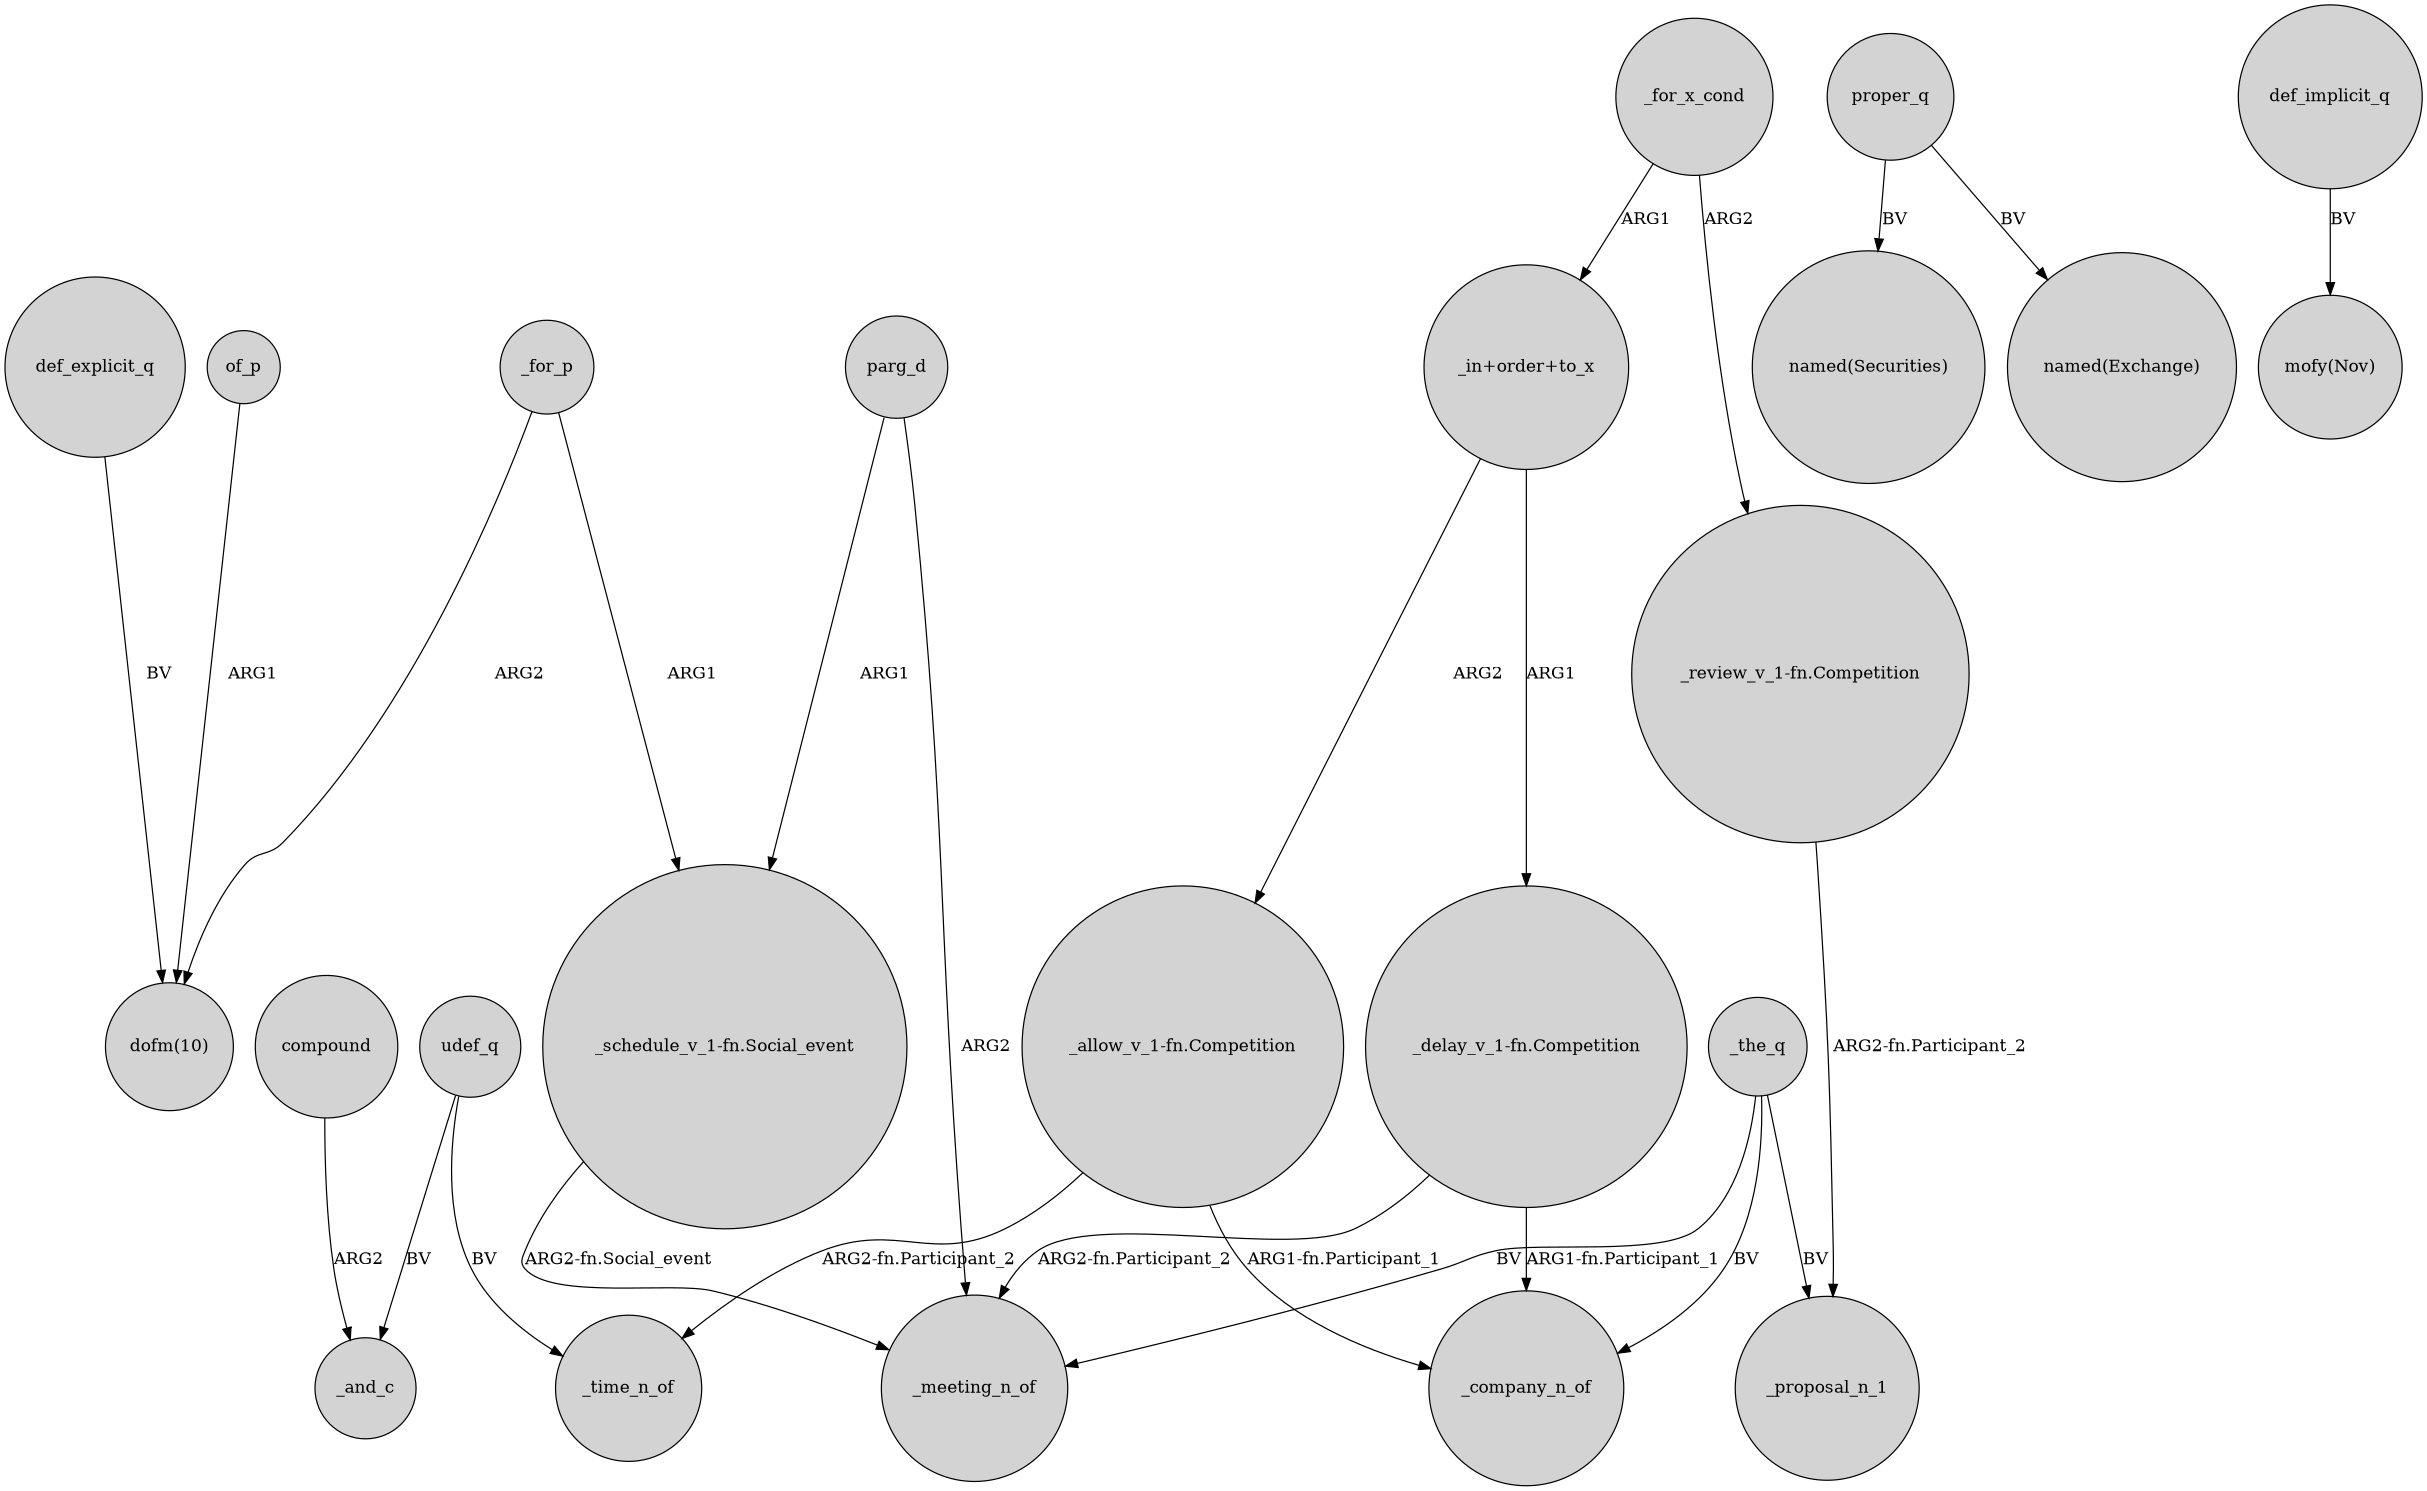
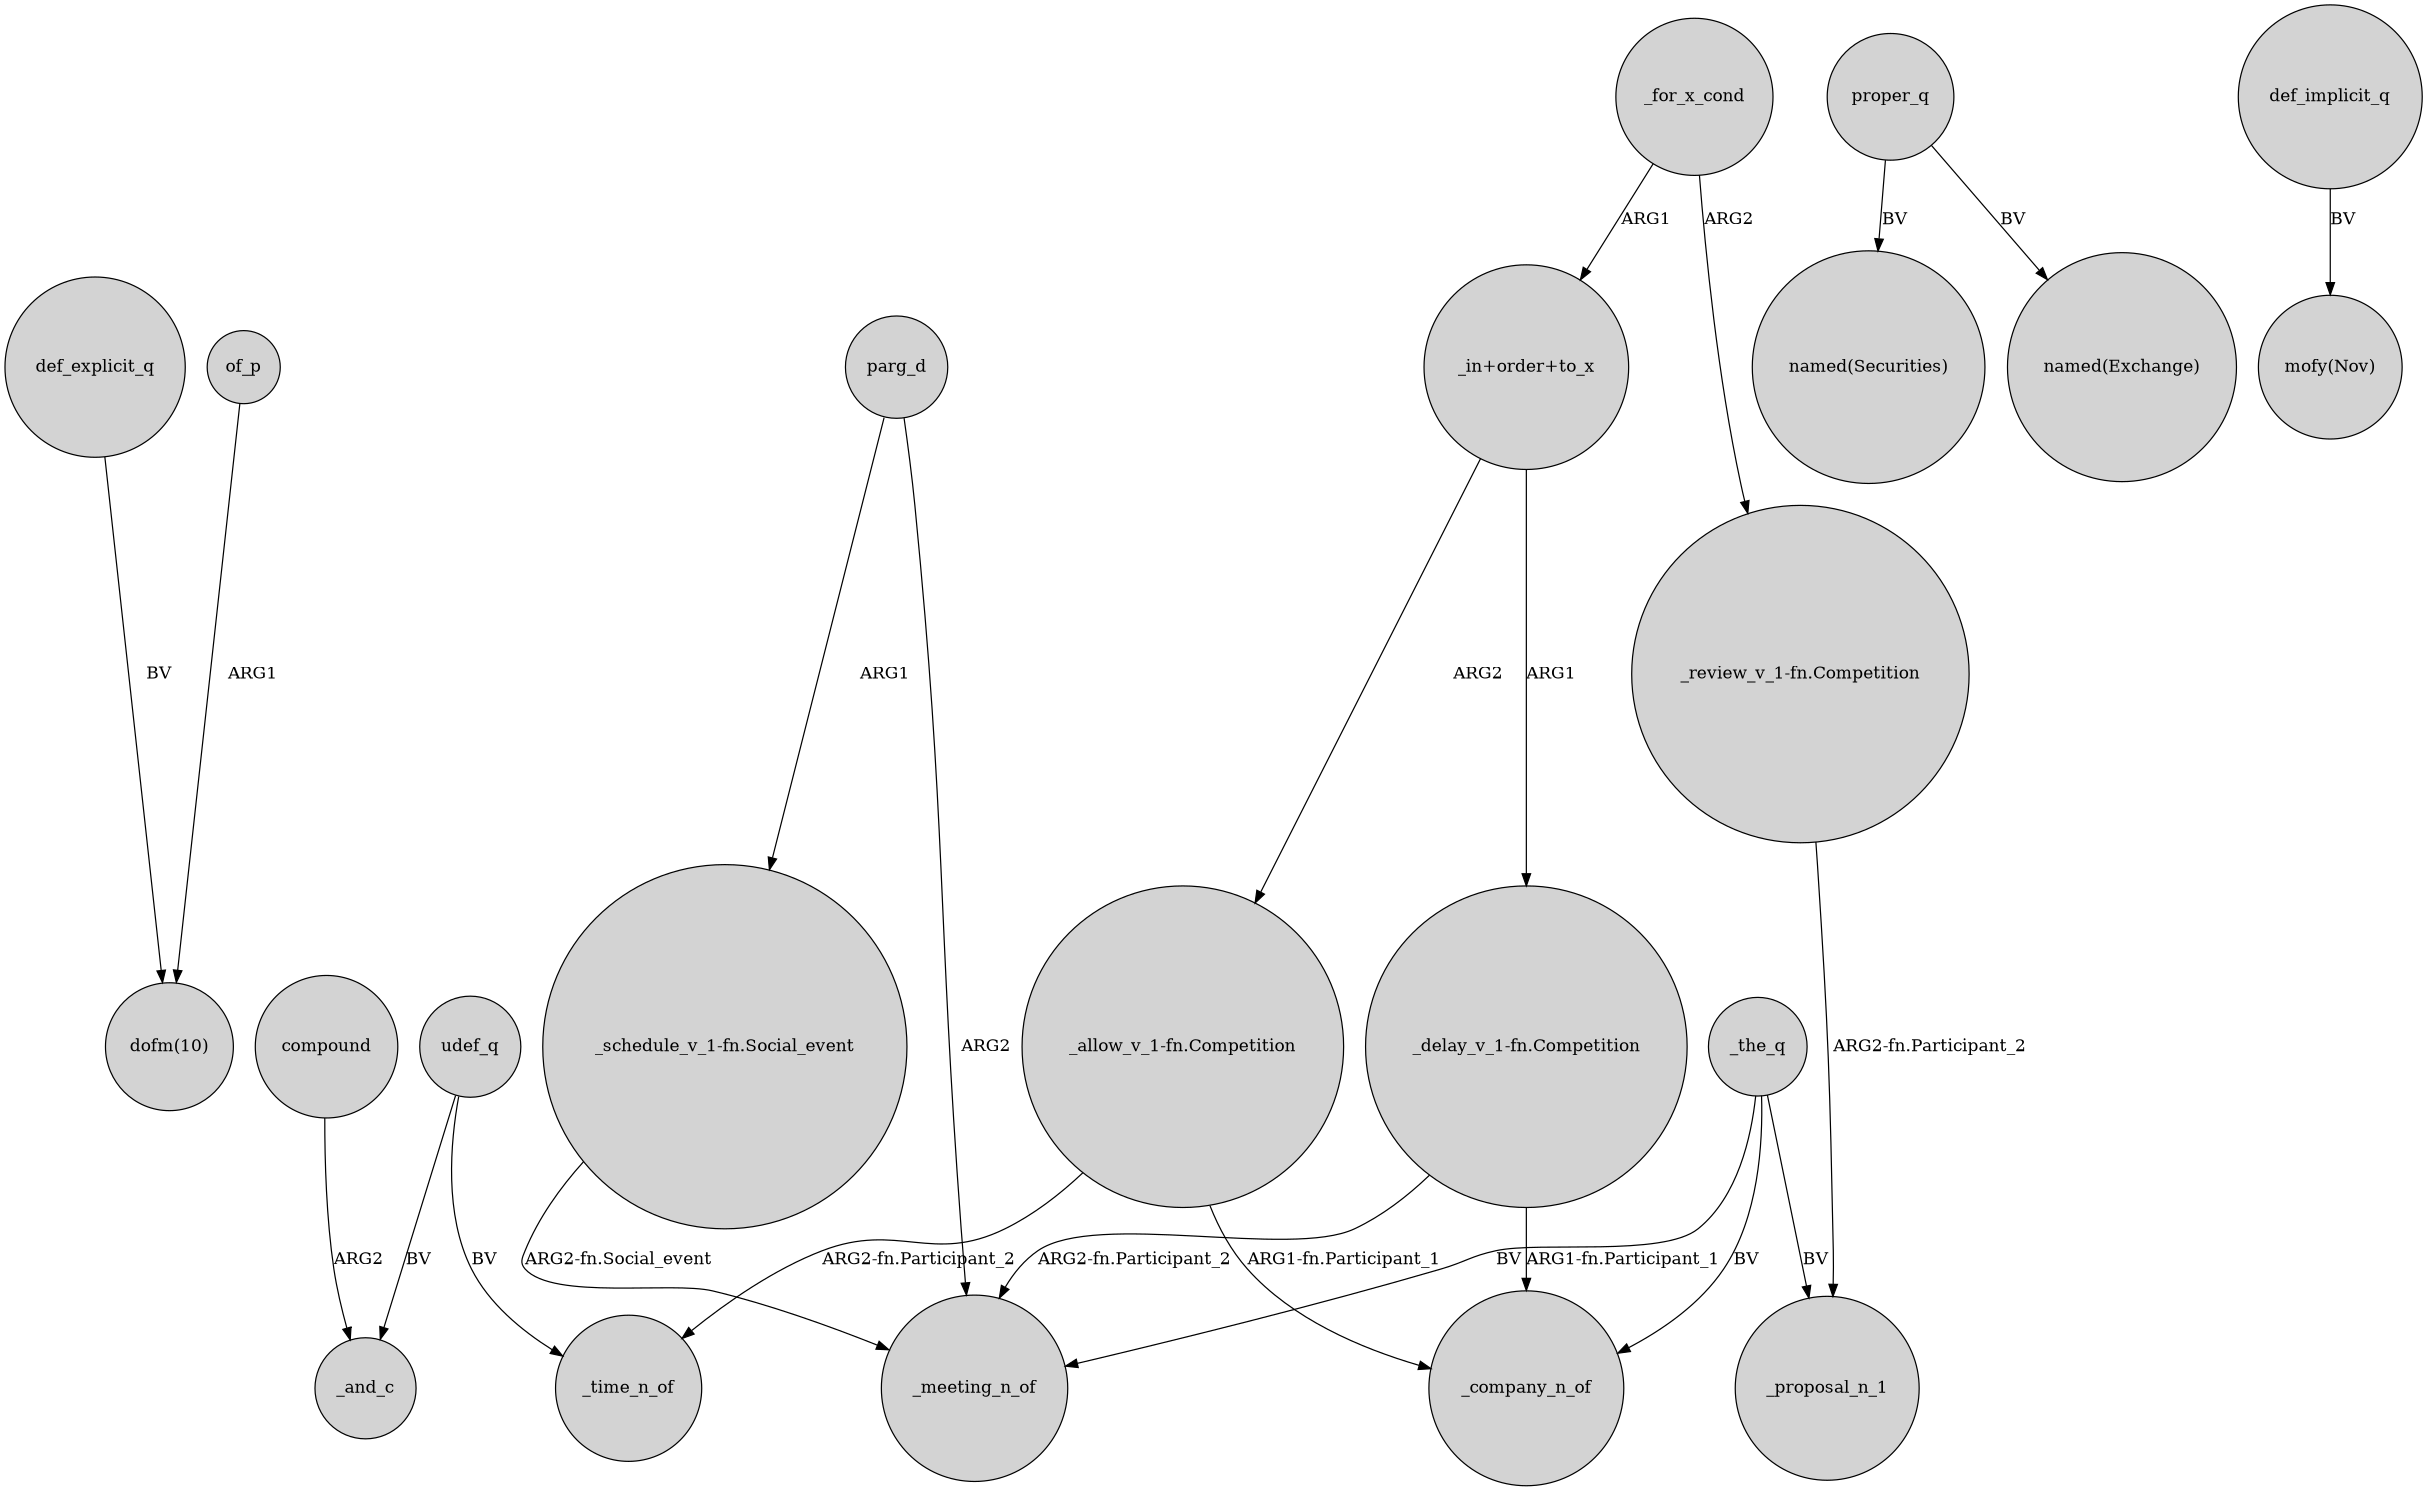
node "_for_p": removed
